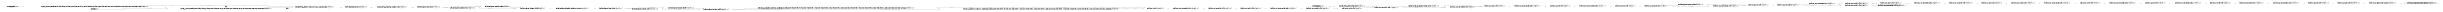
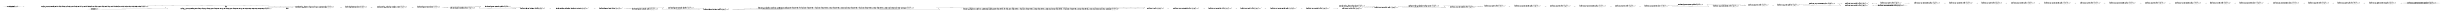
node "testMultiObjectAndNested2['0', '1', '0']": removed
